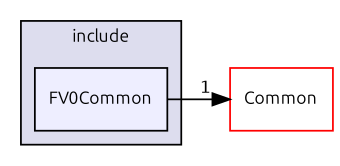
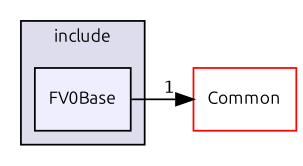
node "FV0Common": label "FV0Common" -> "FV0Base"
